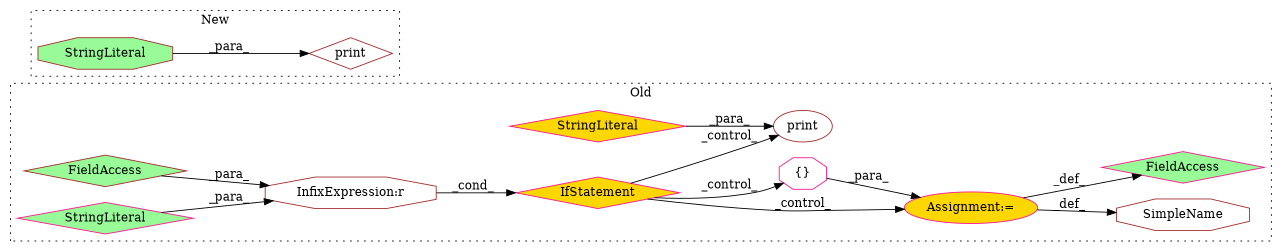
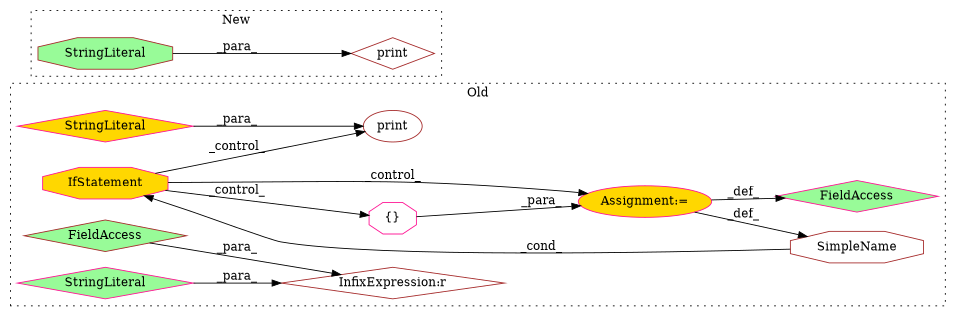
node "InfixExpression:r": shape octagon -> diamond
edge "InfixExpression:r" -> "IfStatement": now "SimpleName" -> "IfStatement"
node "IfStatement": shape diamond -> octagon
